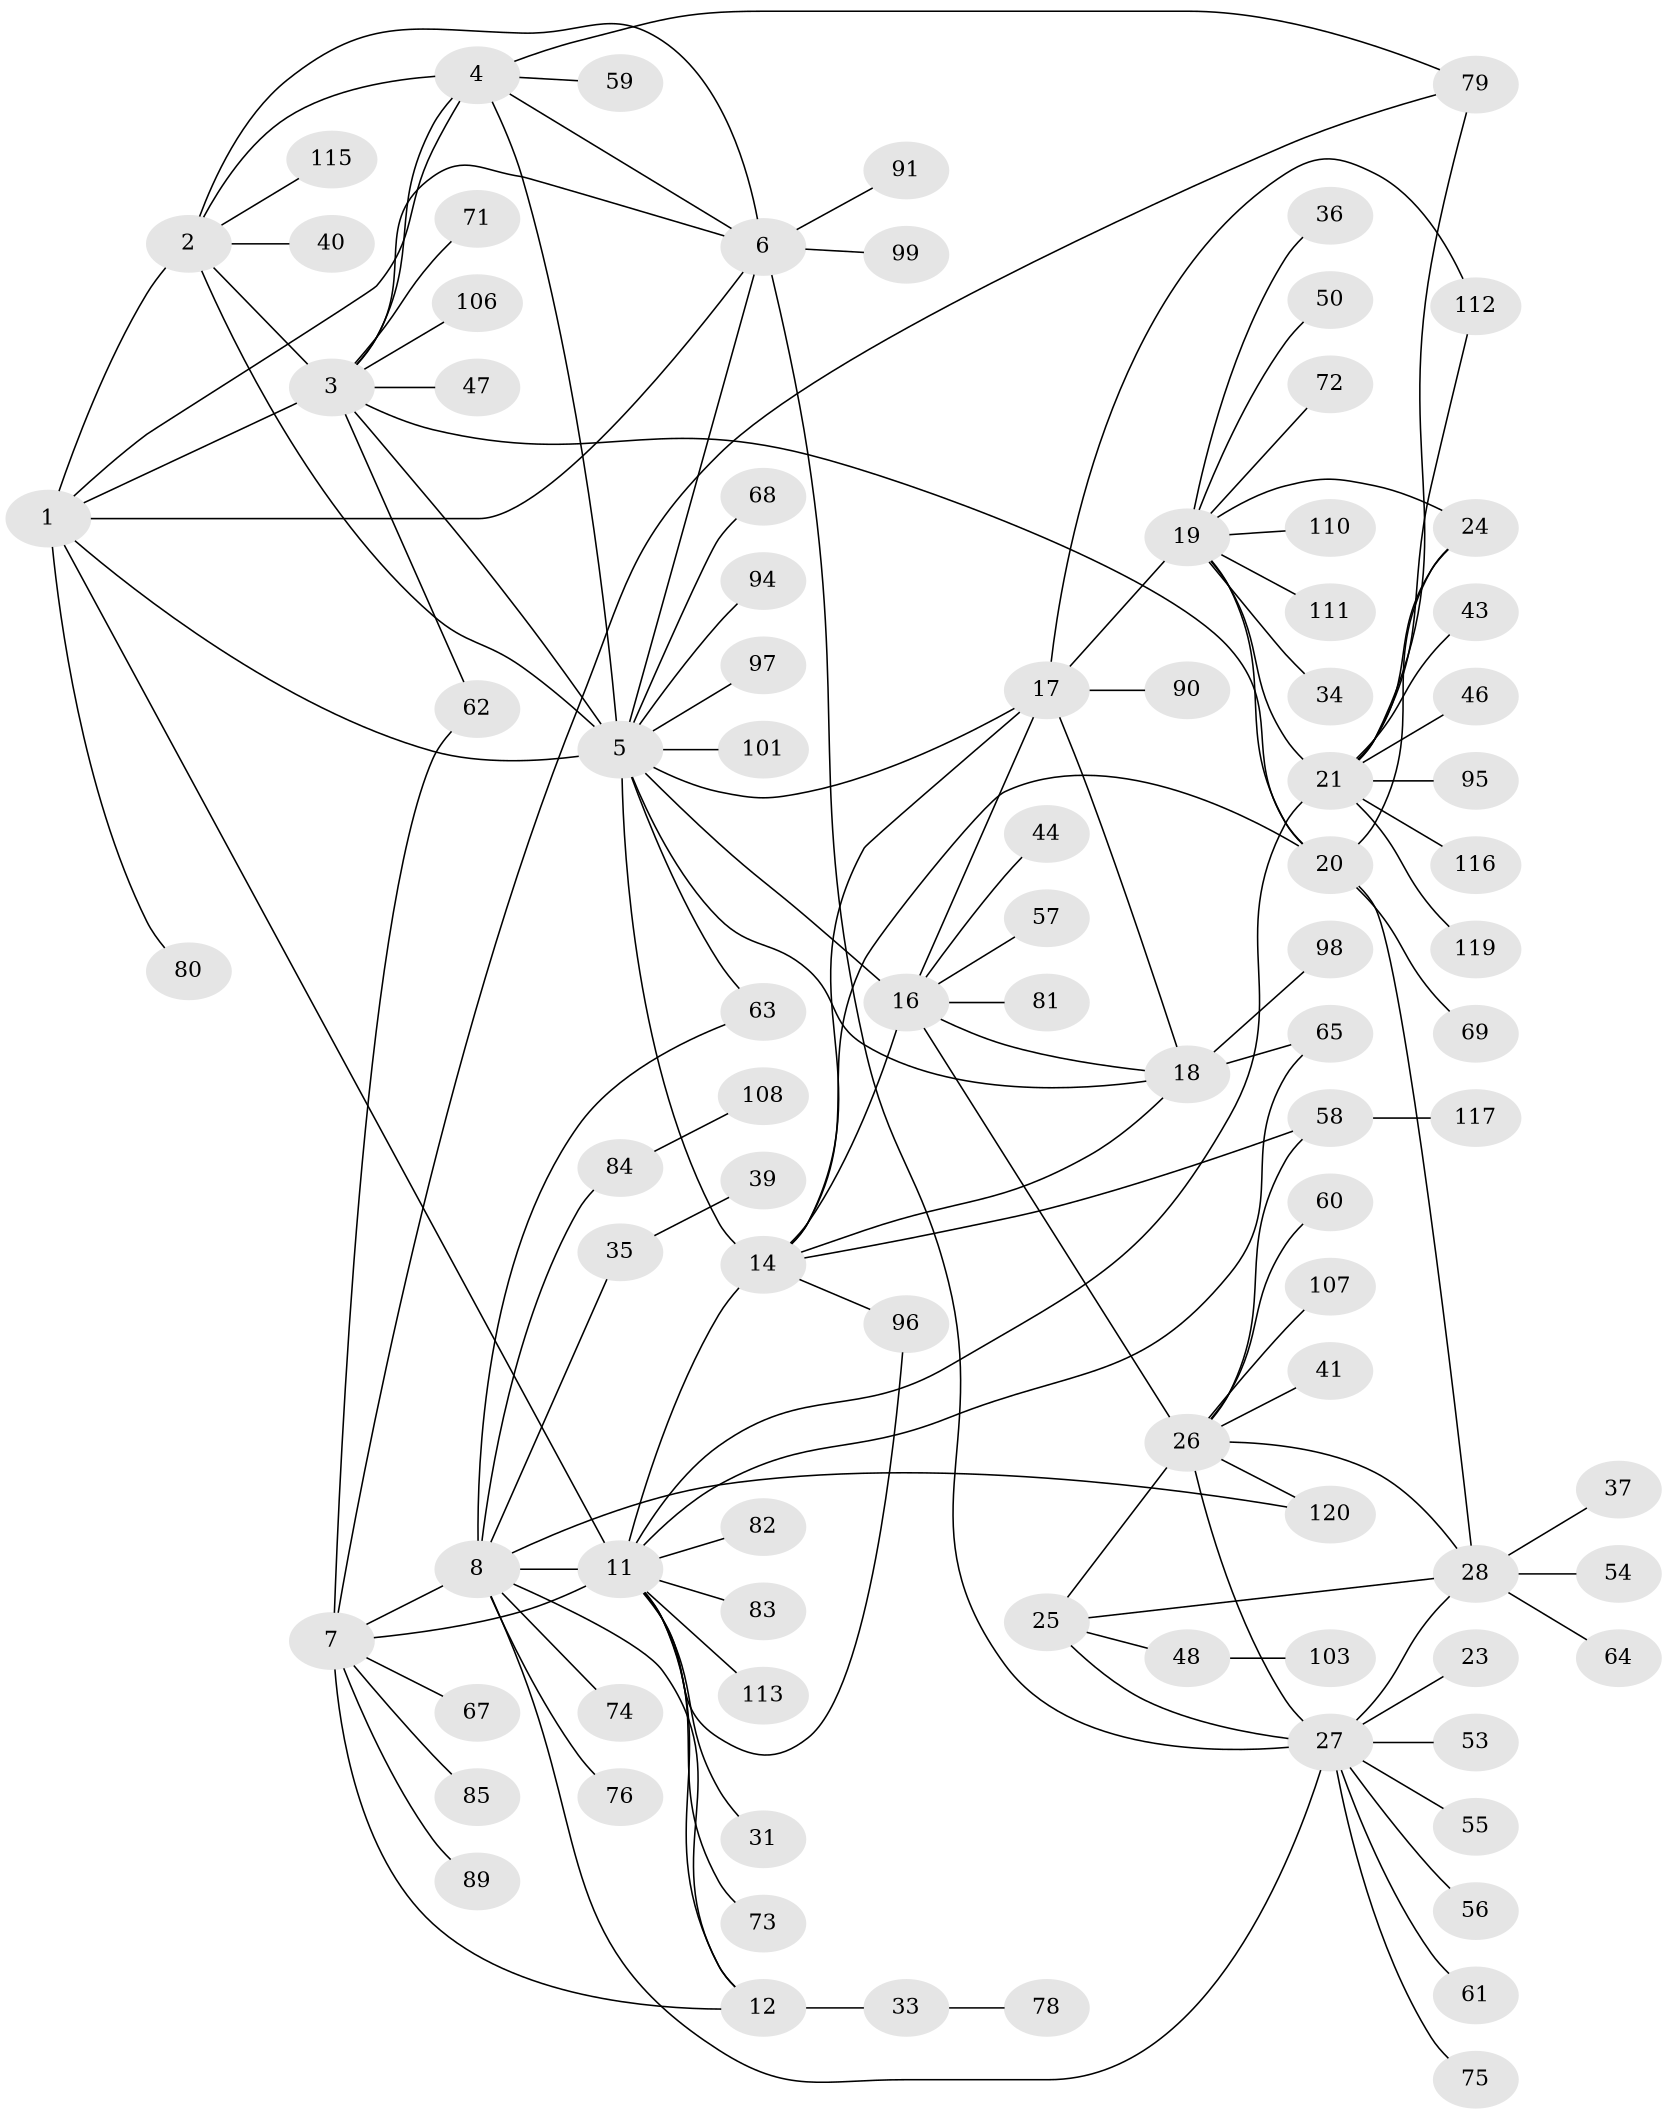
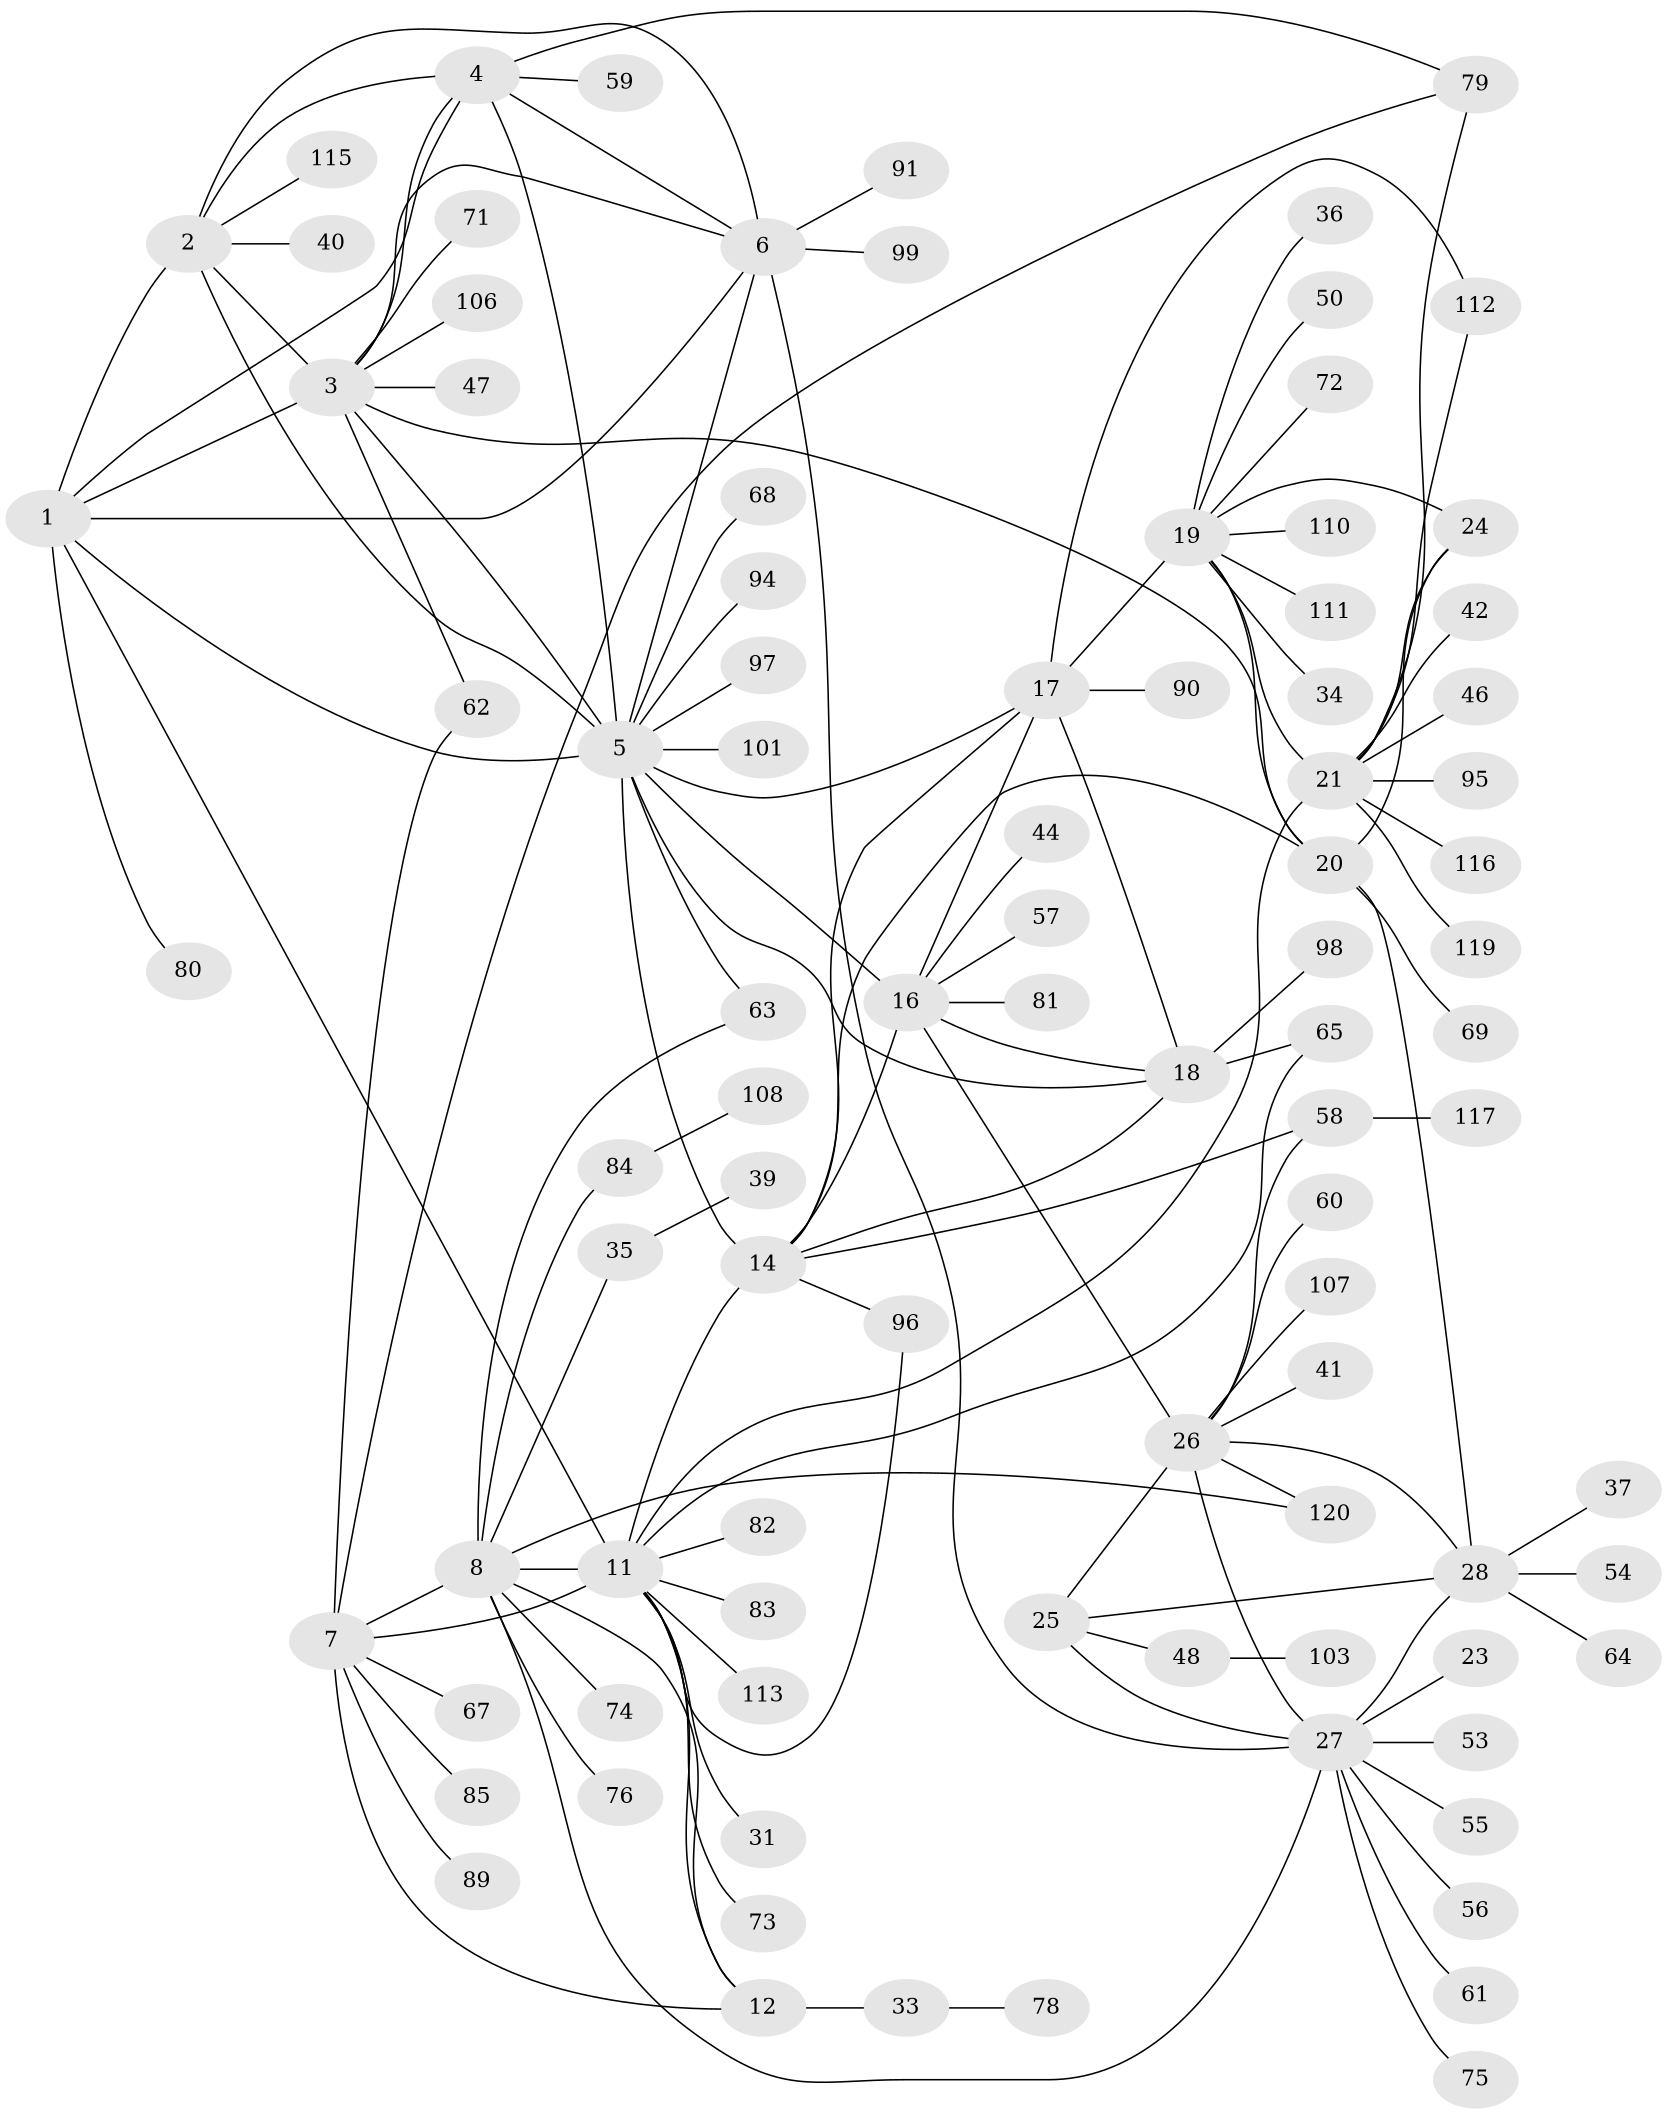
node "43": label "43" -> "42"
